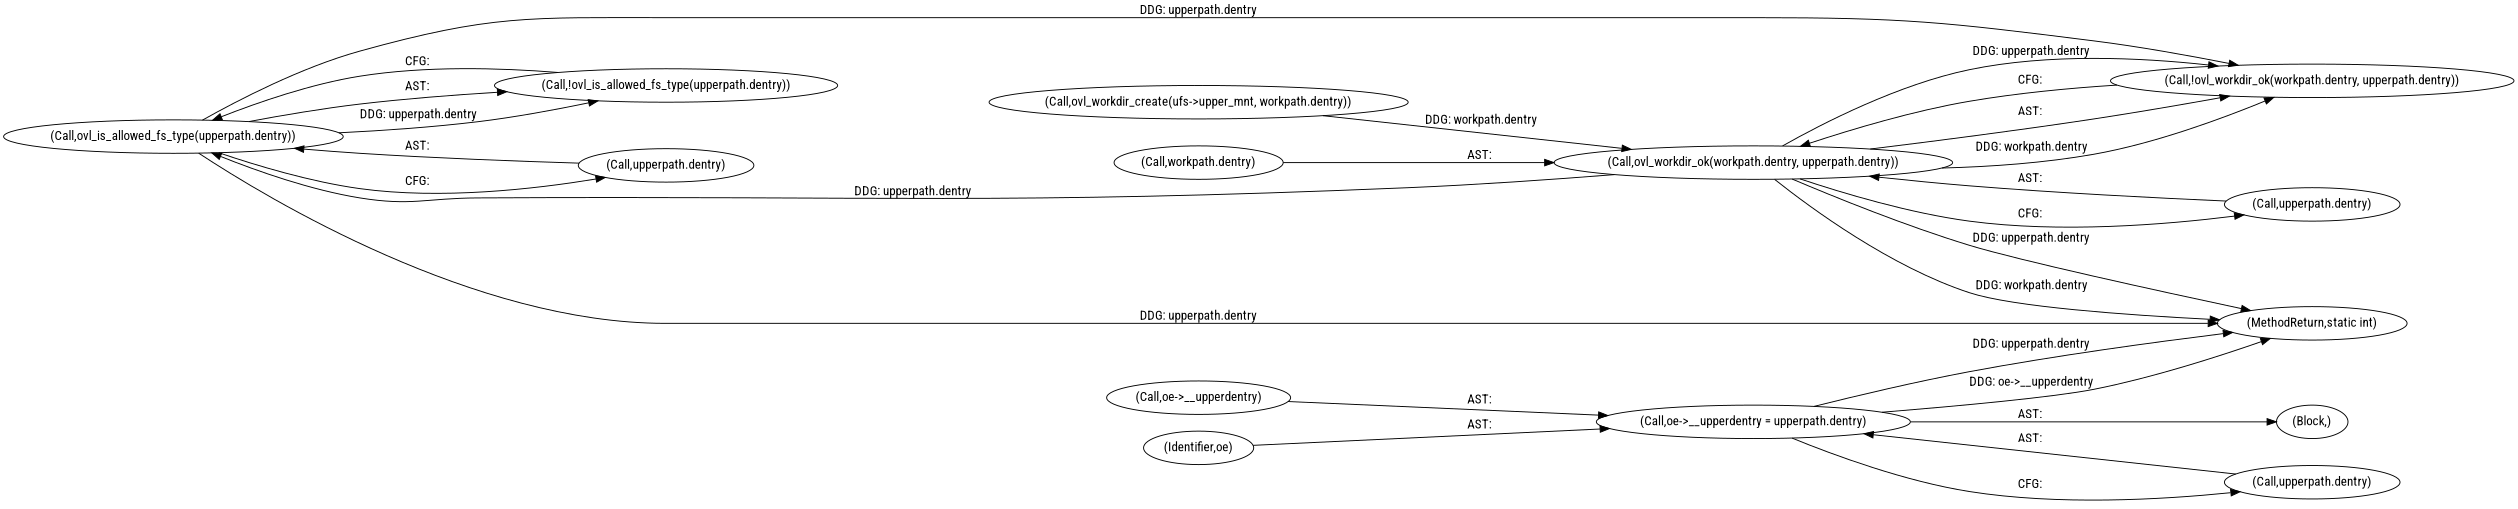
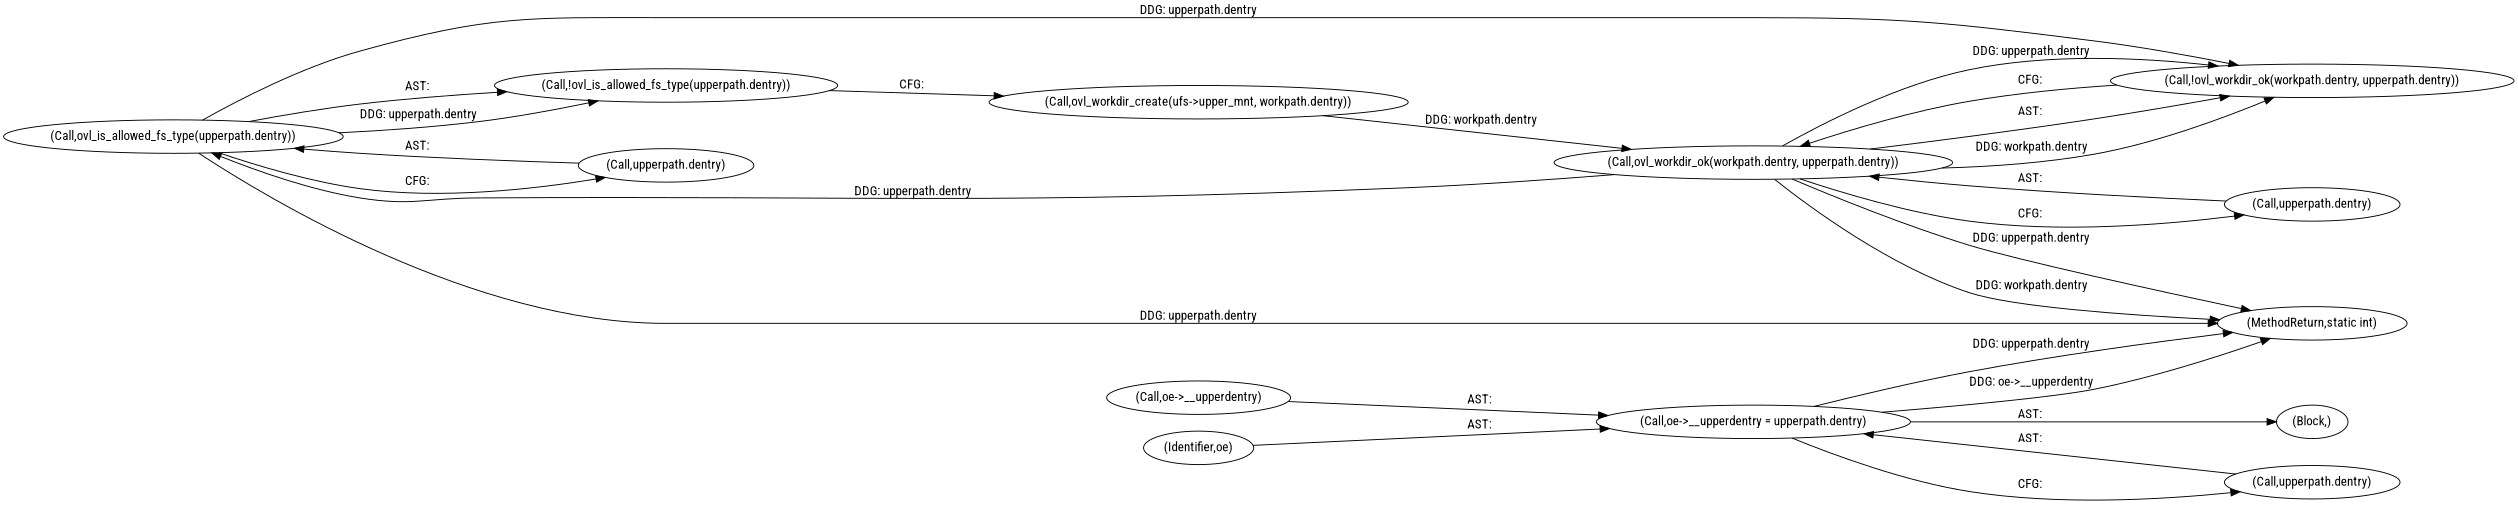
edge "(Call,!ovl_is_allowed_fs_type(upperpath.dentry))" -> "(Call,ovl_is_allowed_fs_type(upperpath.dentry))": now "(Call,!ovl_is_allowed_fs_type(upperpath.dentry))" -> "(Call,ovl_workdir_create(ufs->upper_mnt, workpath.dentry))"
node "(Call,workpath.dentry)": removed
